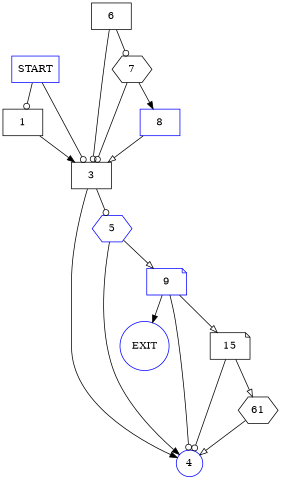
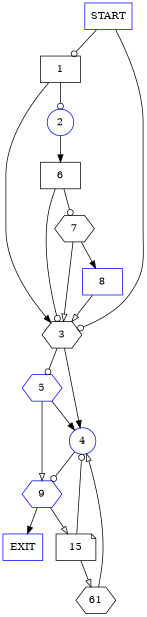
edge "7" -> "3": arrowhead odot -> onormal
node "2": added
node "3": shape box -> hexagon
node "9": shape note -> hexagon
node "EXIT": shape circle -> box
edge "9" -> "4": reversed
